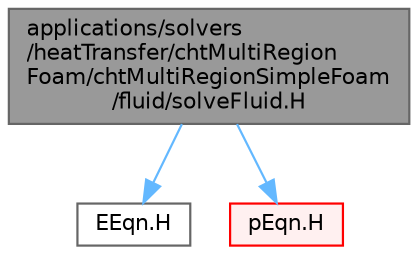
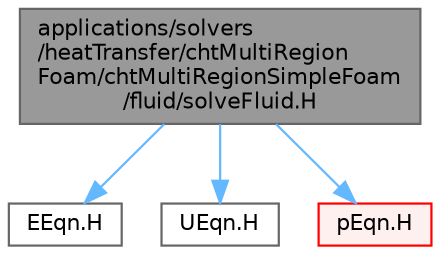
node "UEqn.H": added
